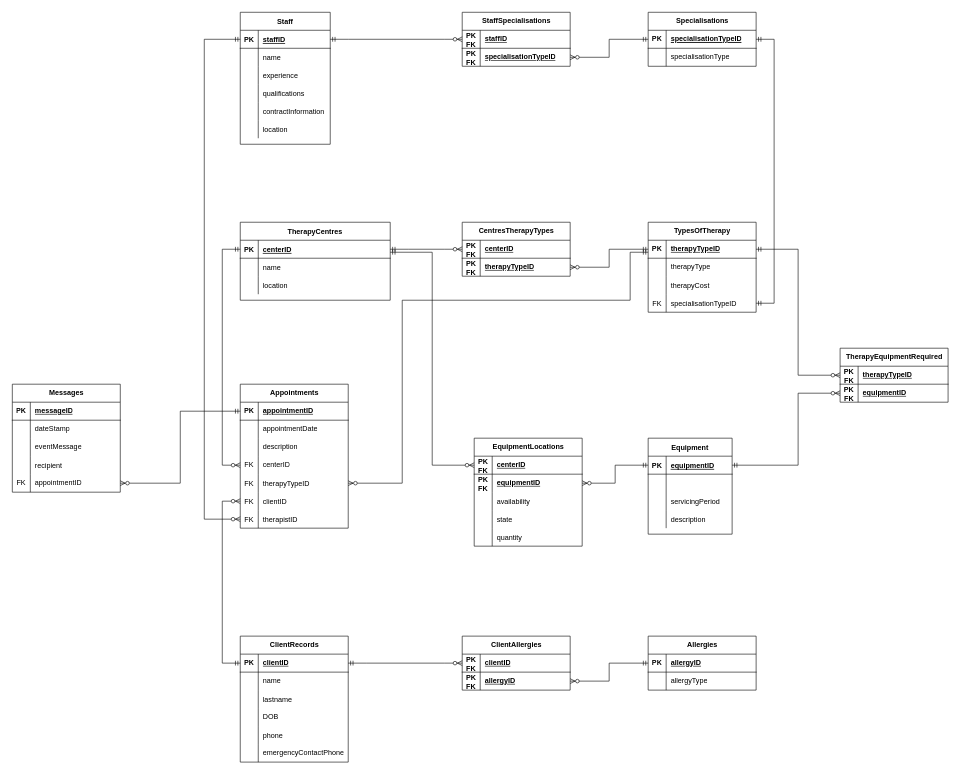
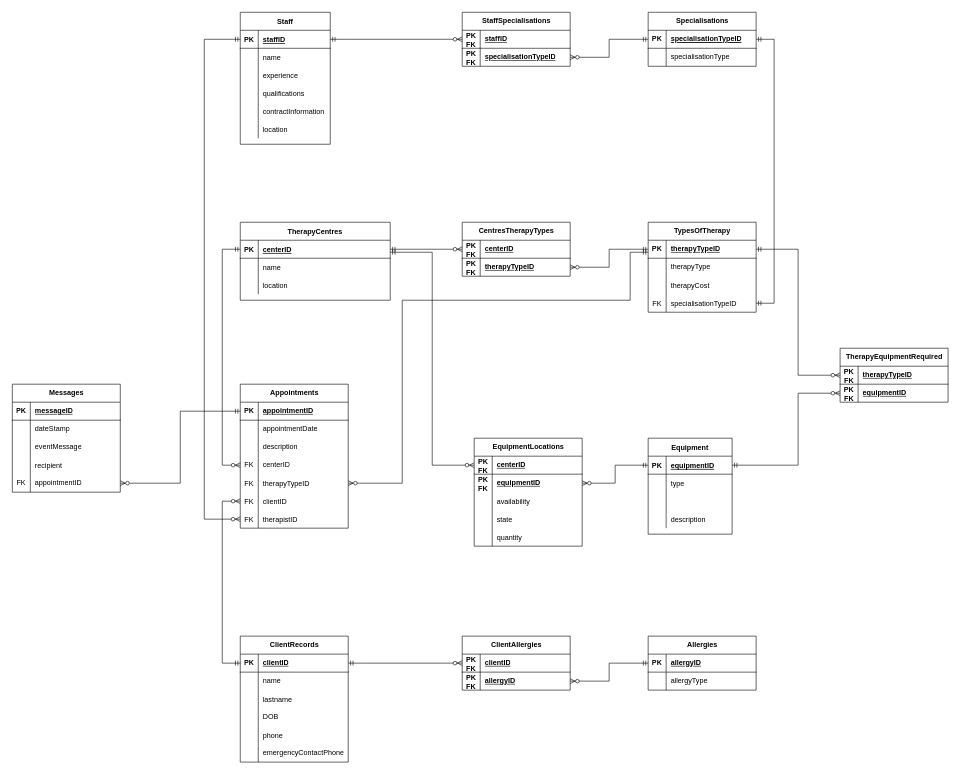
node "type": added
node "servicingPeriod": removed
